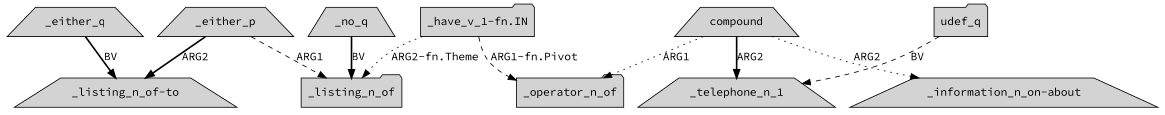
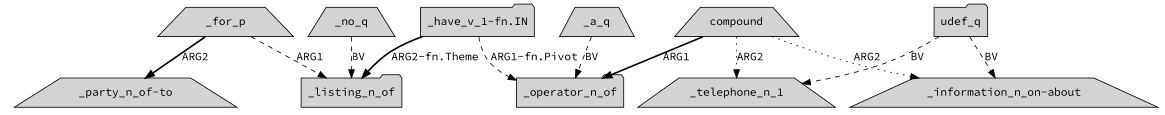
node "_either_q": removed
node "_either_p": label "_either_p" -> "_for_p"
node "_a_q": added
edge "_have_v_1-fn.IN" -> "_listing_n_of": style dotted -> bold
edge "_no_q" -> "_listing_n_of": style bold -> dashed
edge "compound" -> "_telephone_n_1": style bold -> dotted
edge "udef_q" -> "_information_n_on-about": added, label "BV"
edge "compound" -> "_operator_n_of": style dotted -> bold
node "_listing_n_of-to": label "_listing_n_of-to" -> "_party_n_of-to"
